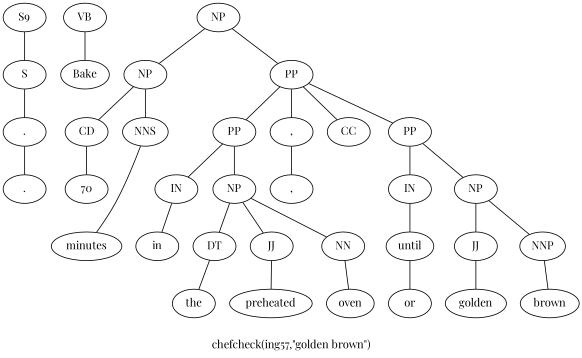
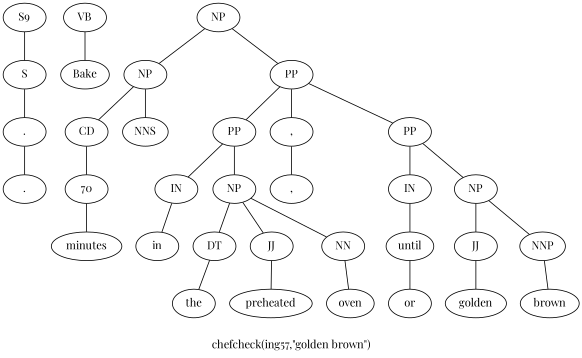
node "CC": removed
edge "NNS" -- "minutes": now "70" -- "minutes"
